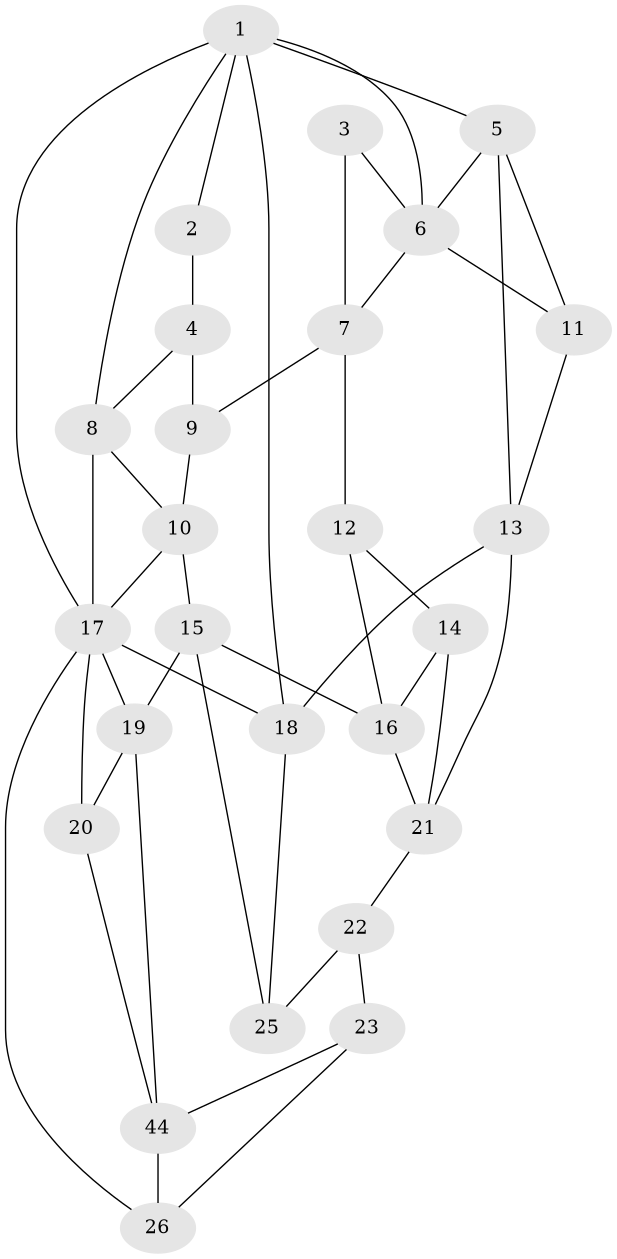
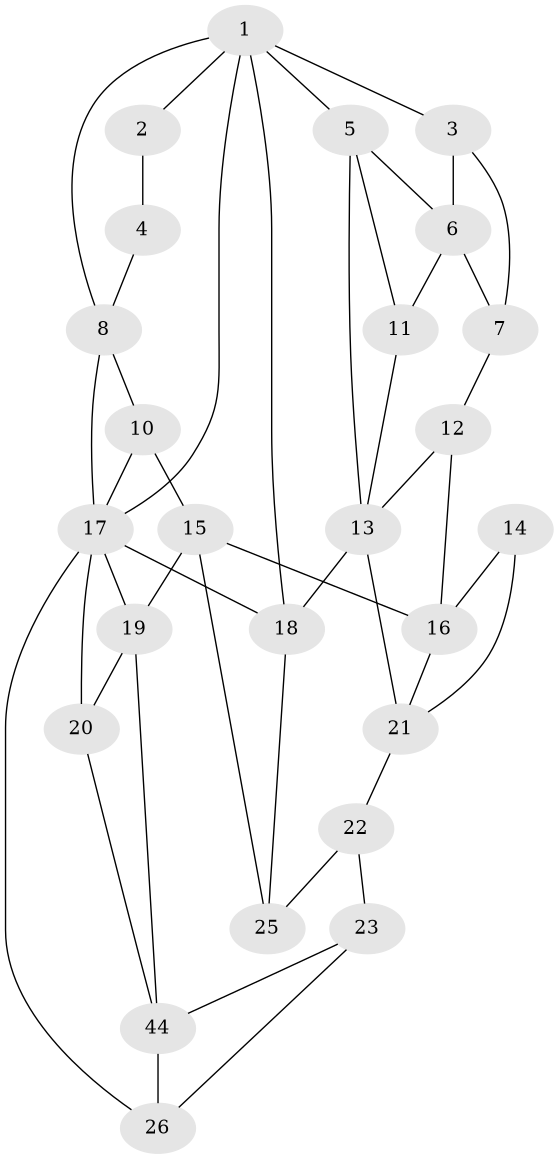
edge "1" -- "6": now "1" -- "3"
node "9": removed
edge "12" -- "14": now "12" -- "13"
